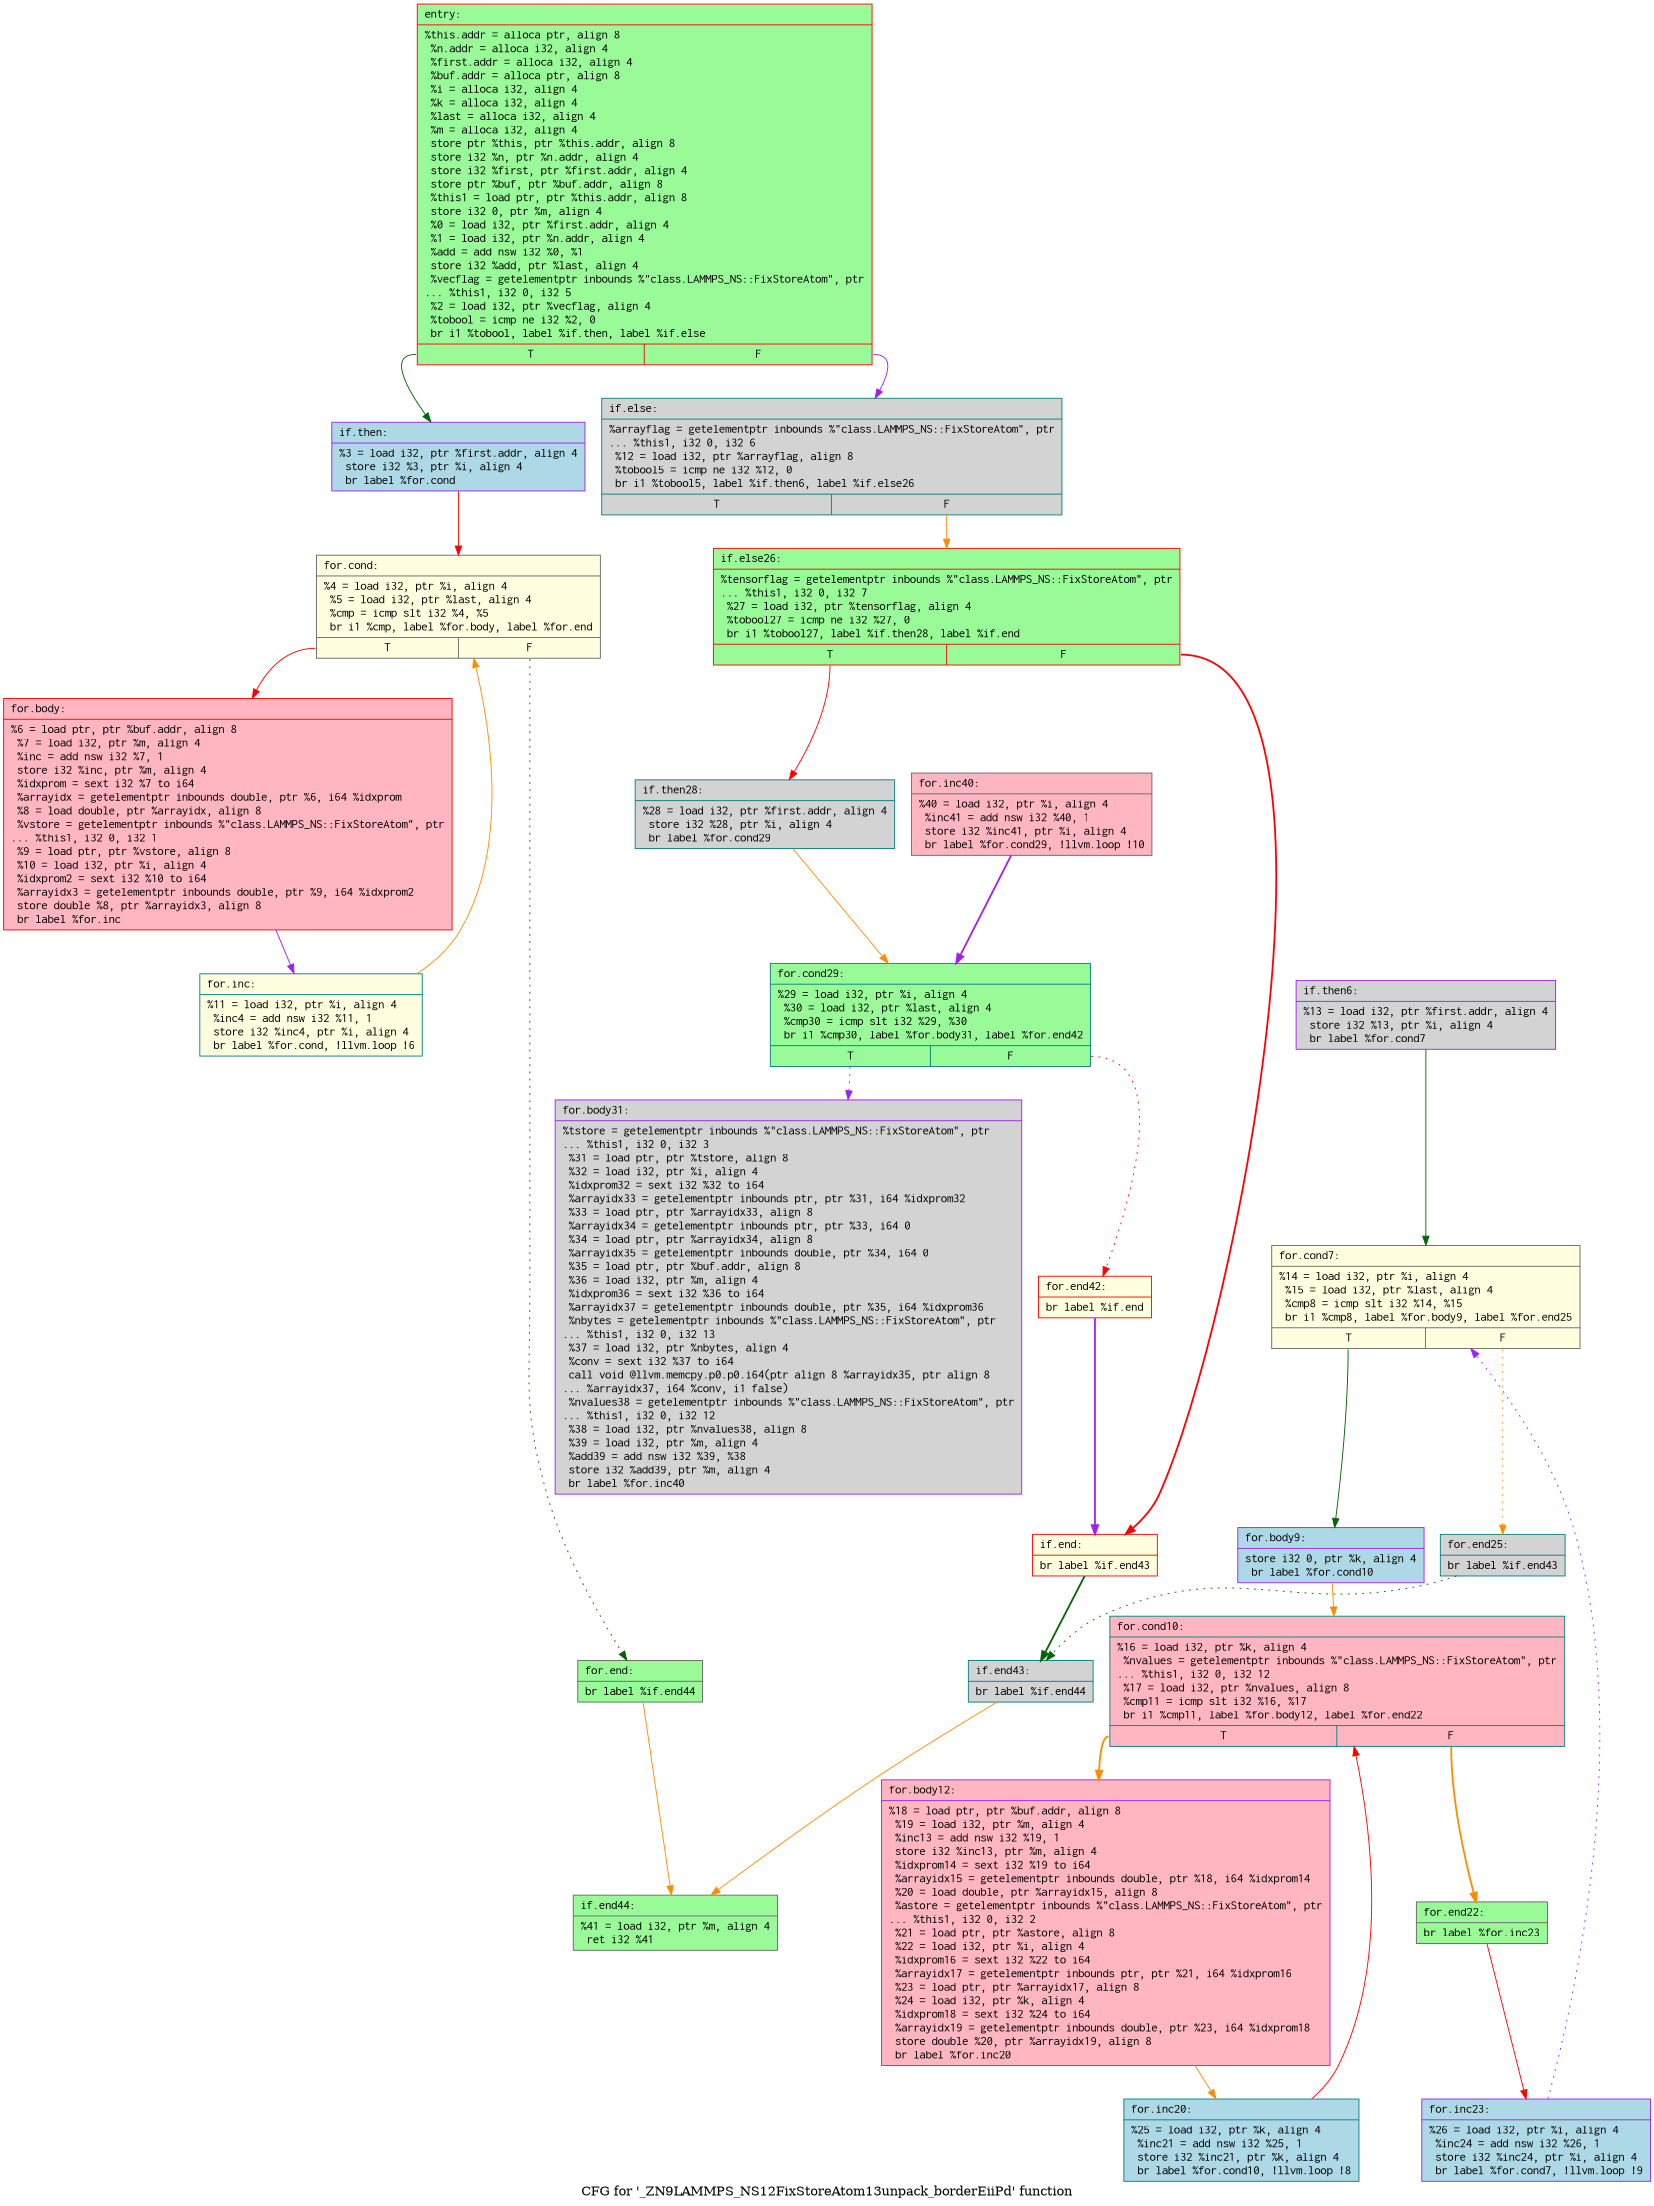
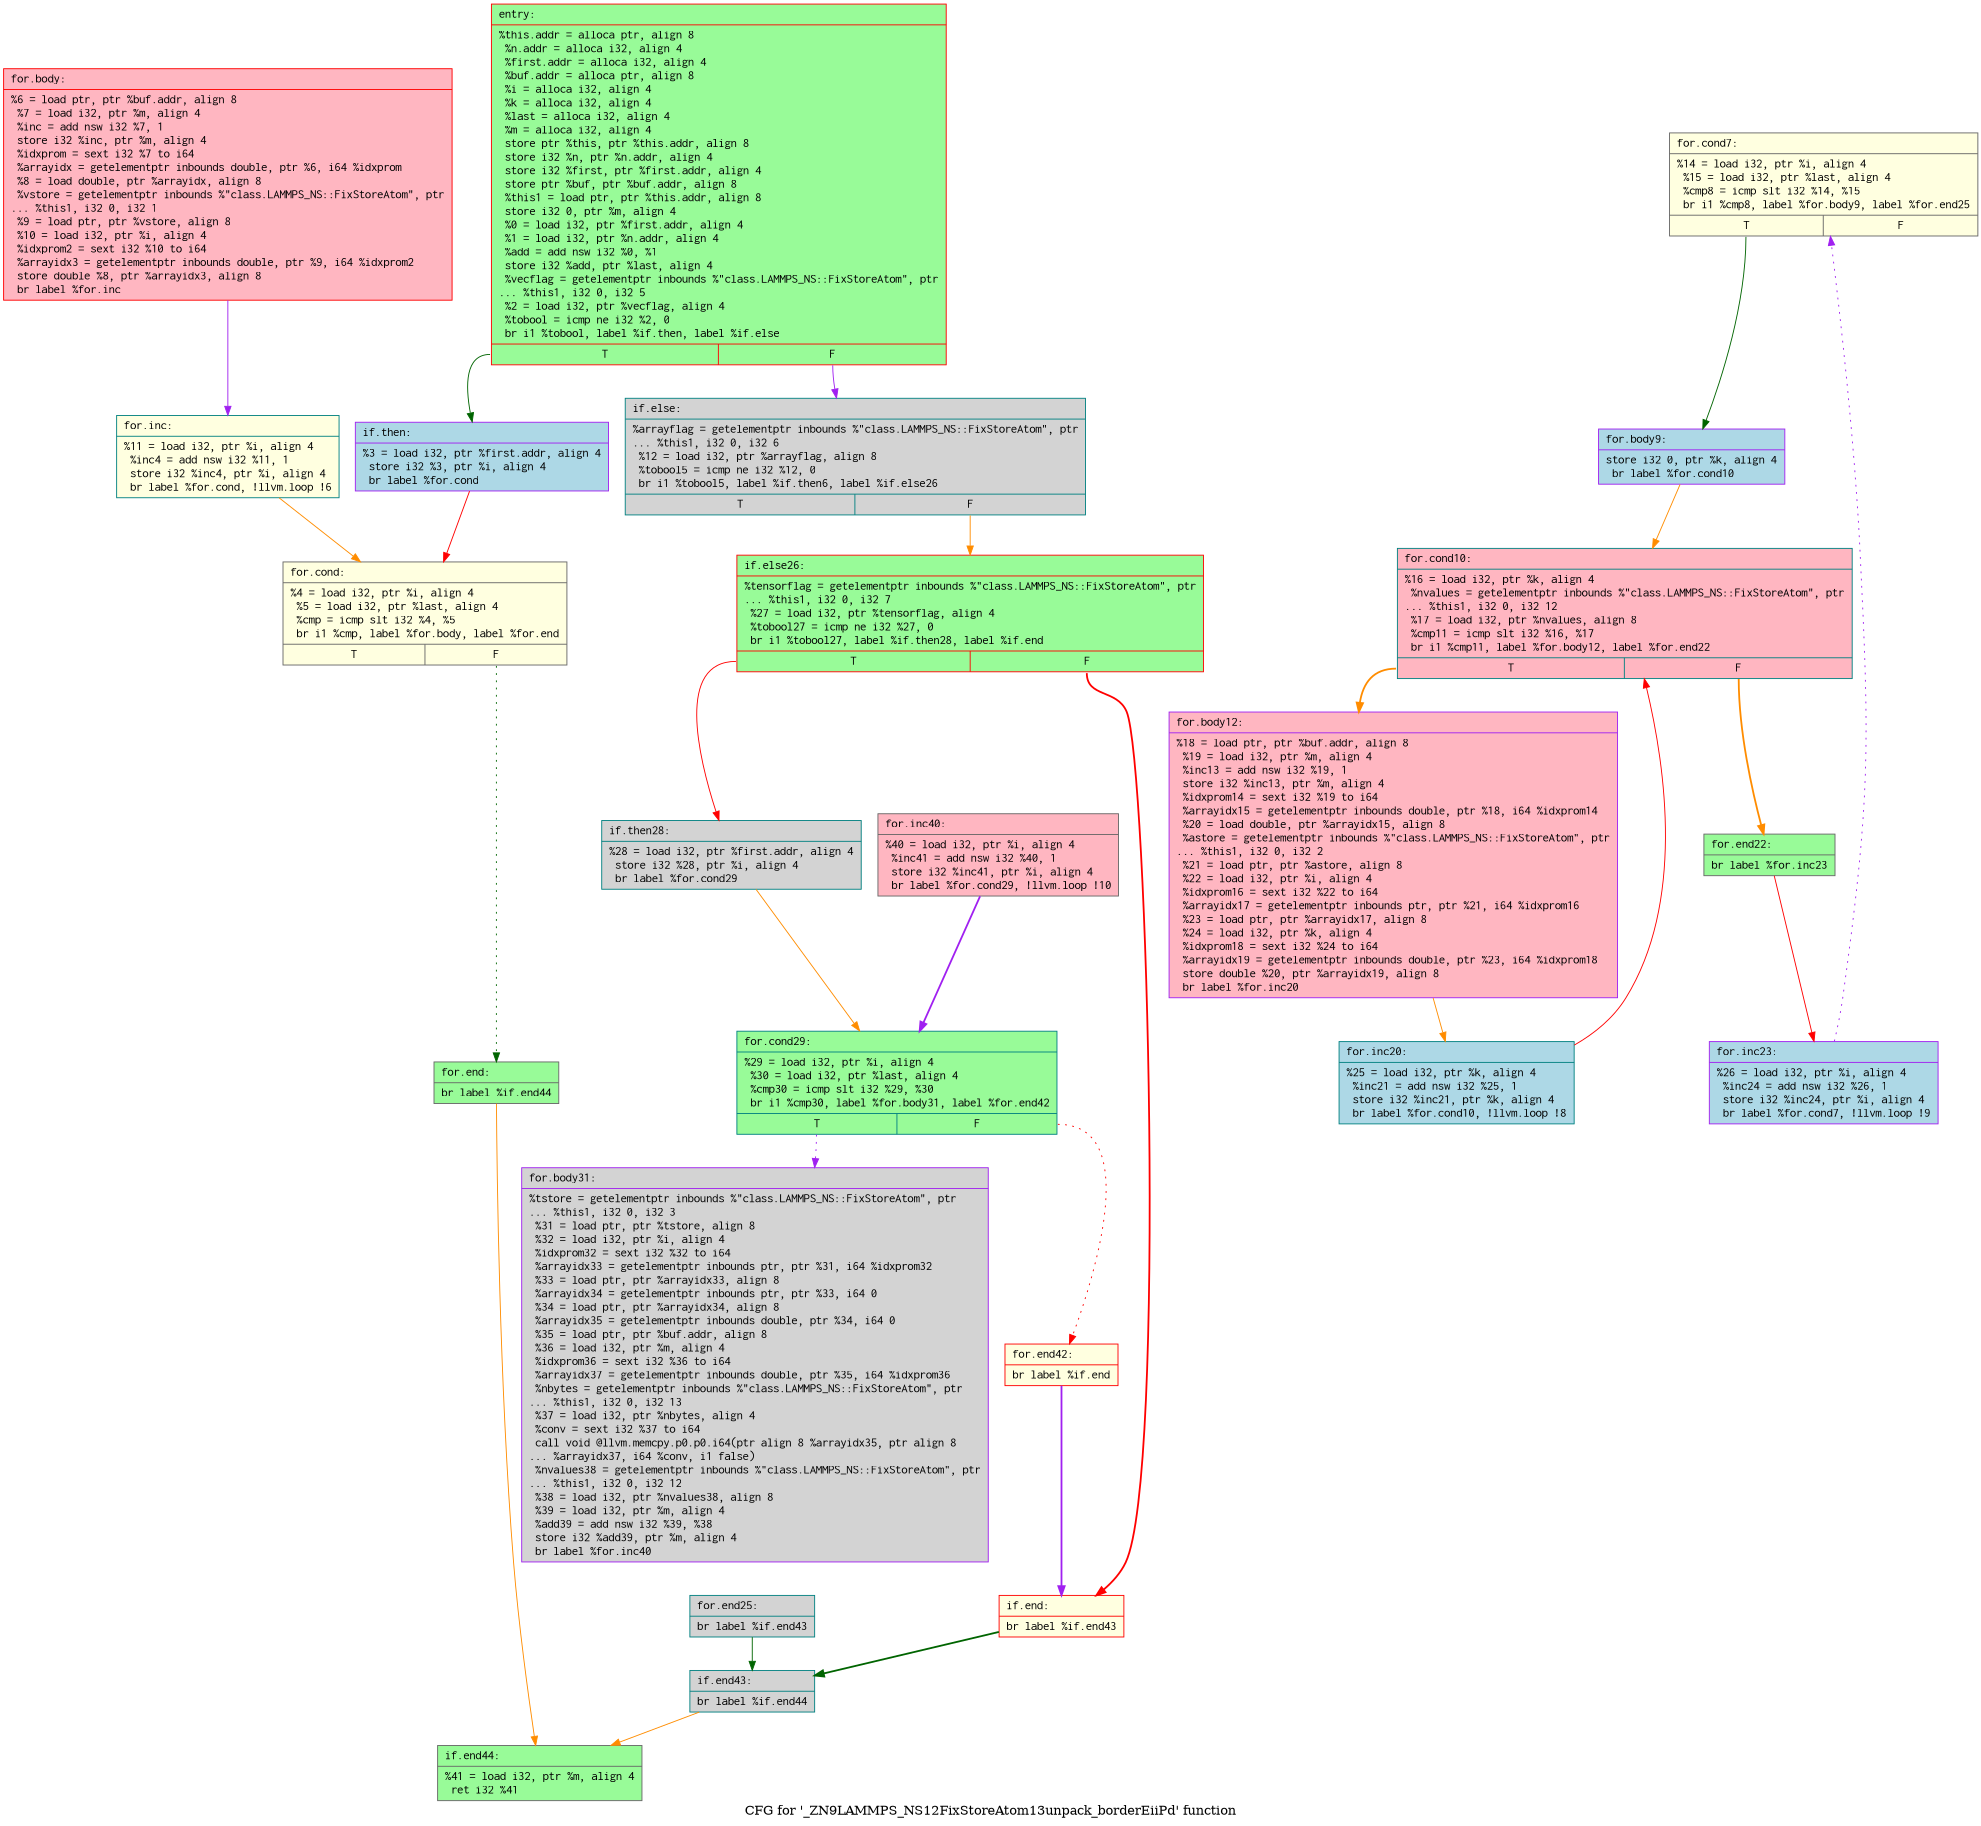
edge "for.cond:" -> "for.body:": removed
node "if.then6:": removed
edge "for.cond7:" -> "for.end25:": removed
edge "for.end25:" -> "if.end43:": style dotted -> solid
